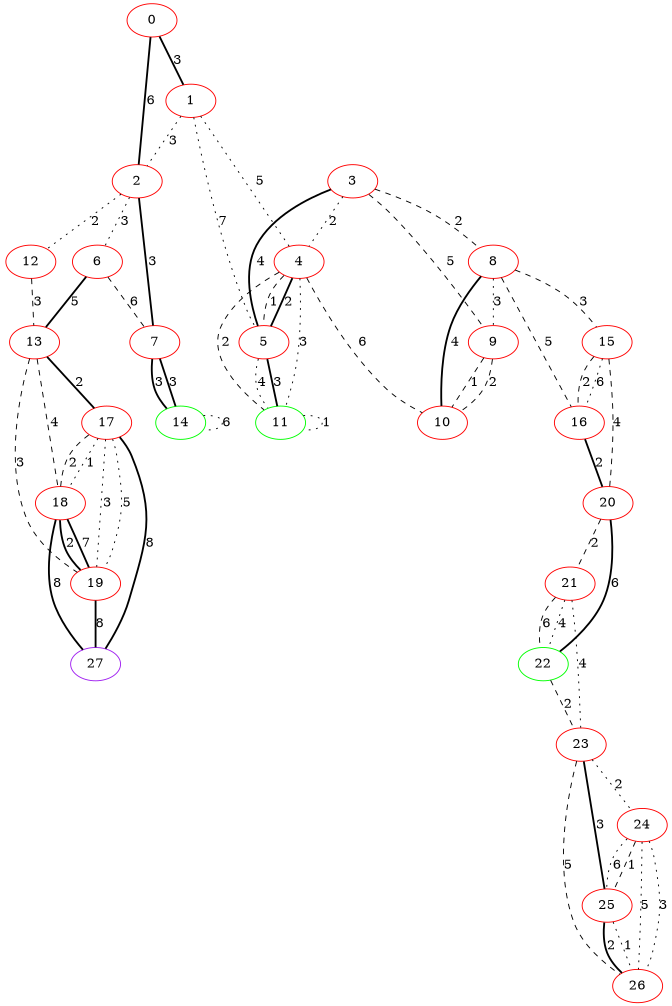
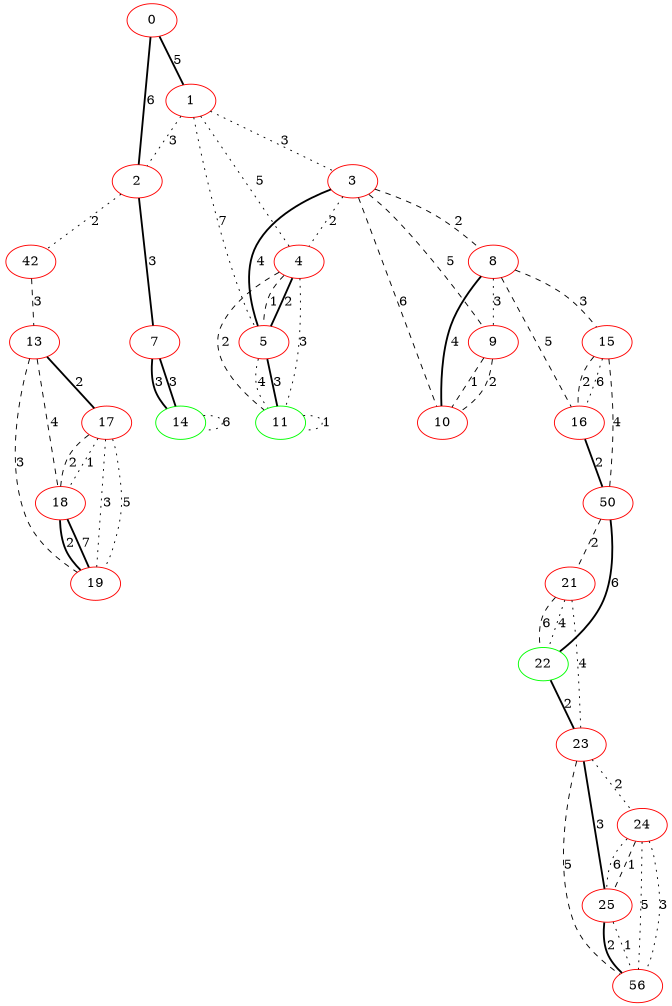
edge "0" -- "1": label "3" -> "5"
edge "1" -- "3": added, label "3"
node "12": label "12" -> "42"
node "6": removed
edge "4" -- "10": now "3" -- "10"
node "20": label "20" -> "50"
node "27": removed
edge "22" -- "23": style dashed -> bold
node "26": label "26" -> "56"
